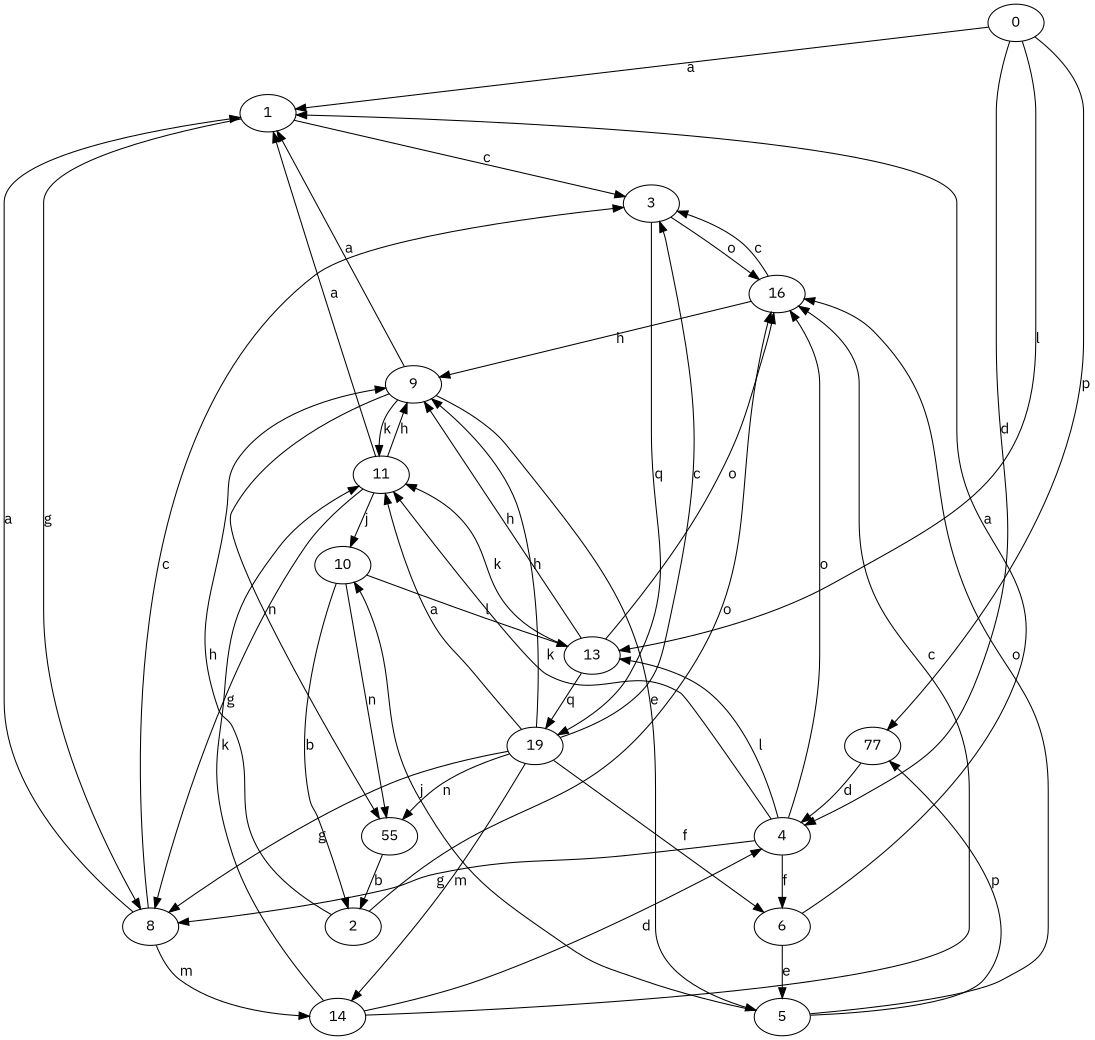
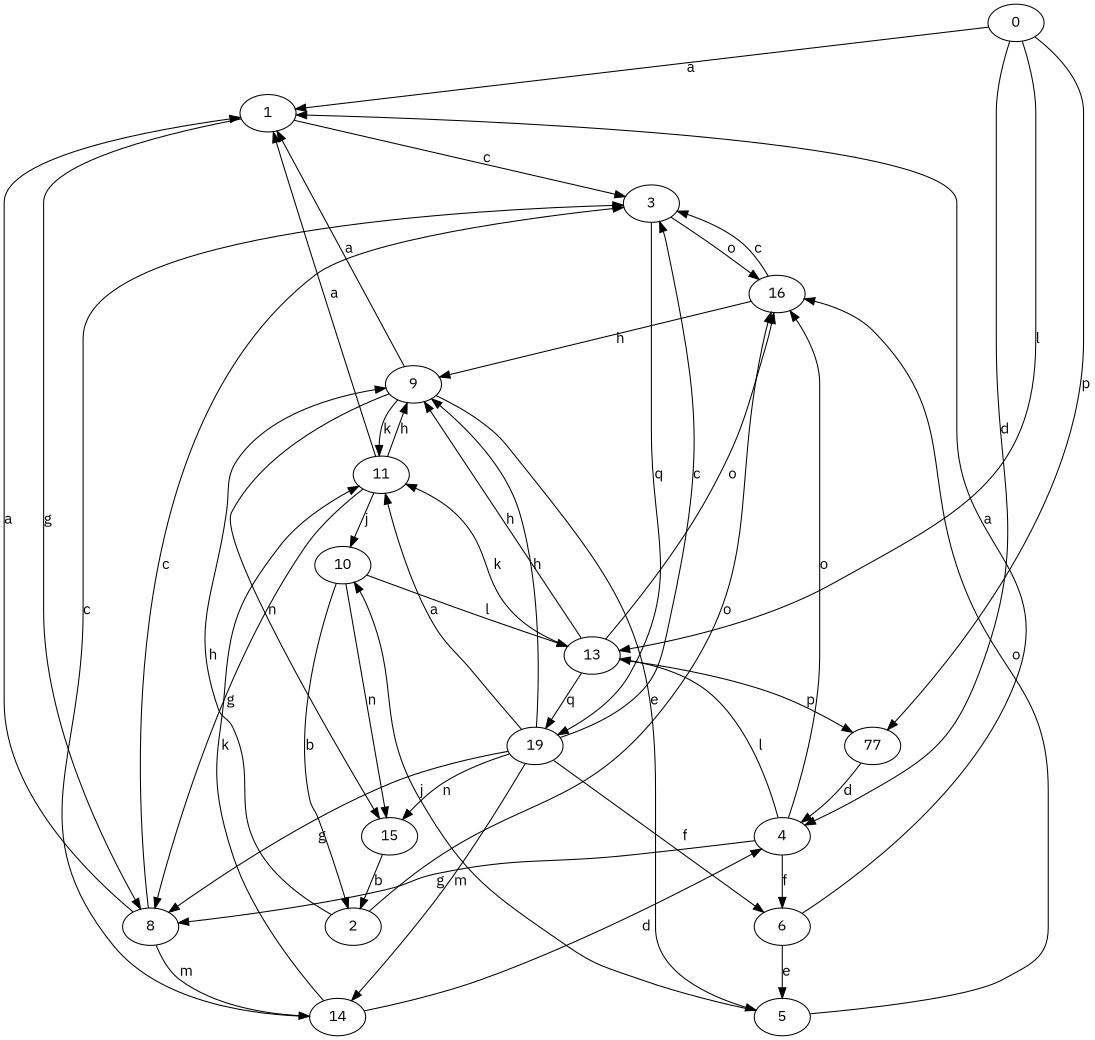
edge "4" -> "11": removed, label "k"
node "55": label "55" -> "15"
edge "14" -> "16": now "14" -> "3"
edge "5" -> "77": now "13" -> "77"
